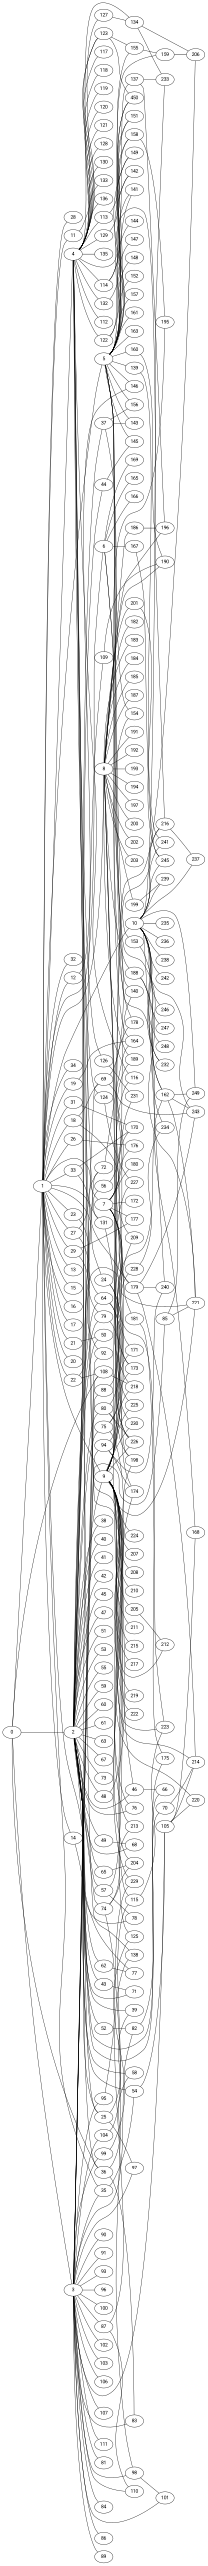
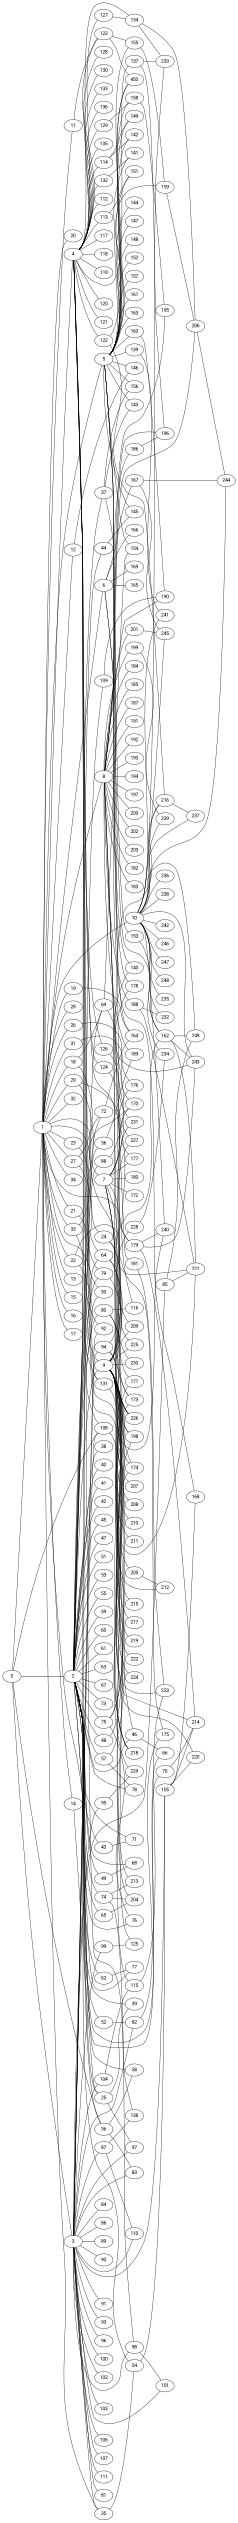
node "244": added
